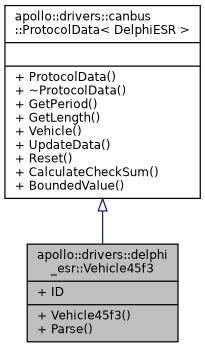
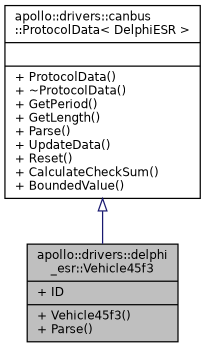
node "apollo::drivers::canbus": text "+ Vehicle()" -> "+ Parse()"
